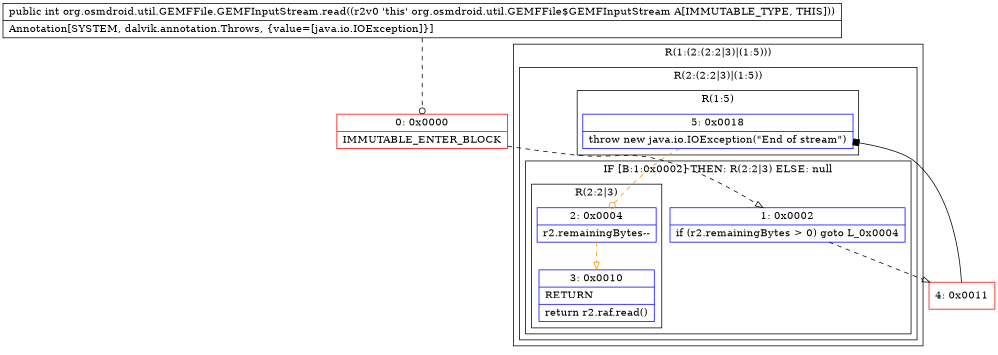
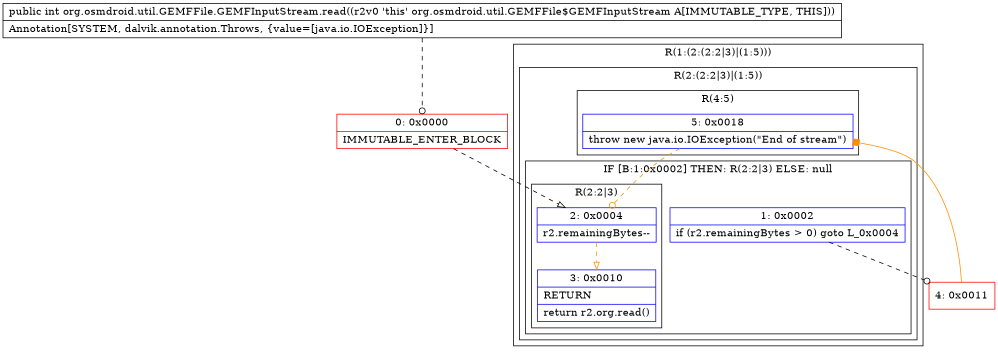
cluster "R(1:5)": label "R(1:5)" -> "R(4:5)"
edge "0: 0x0000" -> "1: 0x0002": now "0: 0x0000" -> "2: 0x0004"
edge "4: 0x0011" -> "5: 0x0018": color black -> darkorange
edge "1: 0x0002" -> "4: 0x0011": arrowhead onormal -> odot
node "3: 0x0010": text "return r2.raf.read()" -> "return r2.org.read()"
